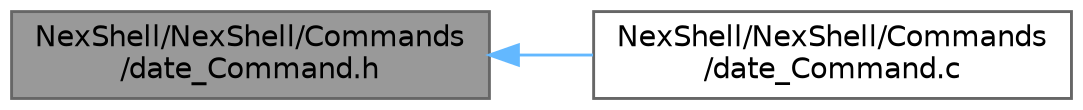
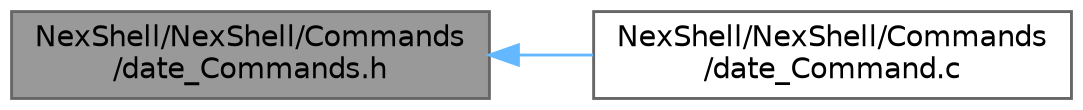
node "NexShell/NexShell/Commands /date_Command.h": label "NexShell/NexShell/Commands /date_Command.h" -> "NexShell/NexShell/Commands /date_Commands.h"
